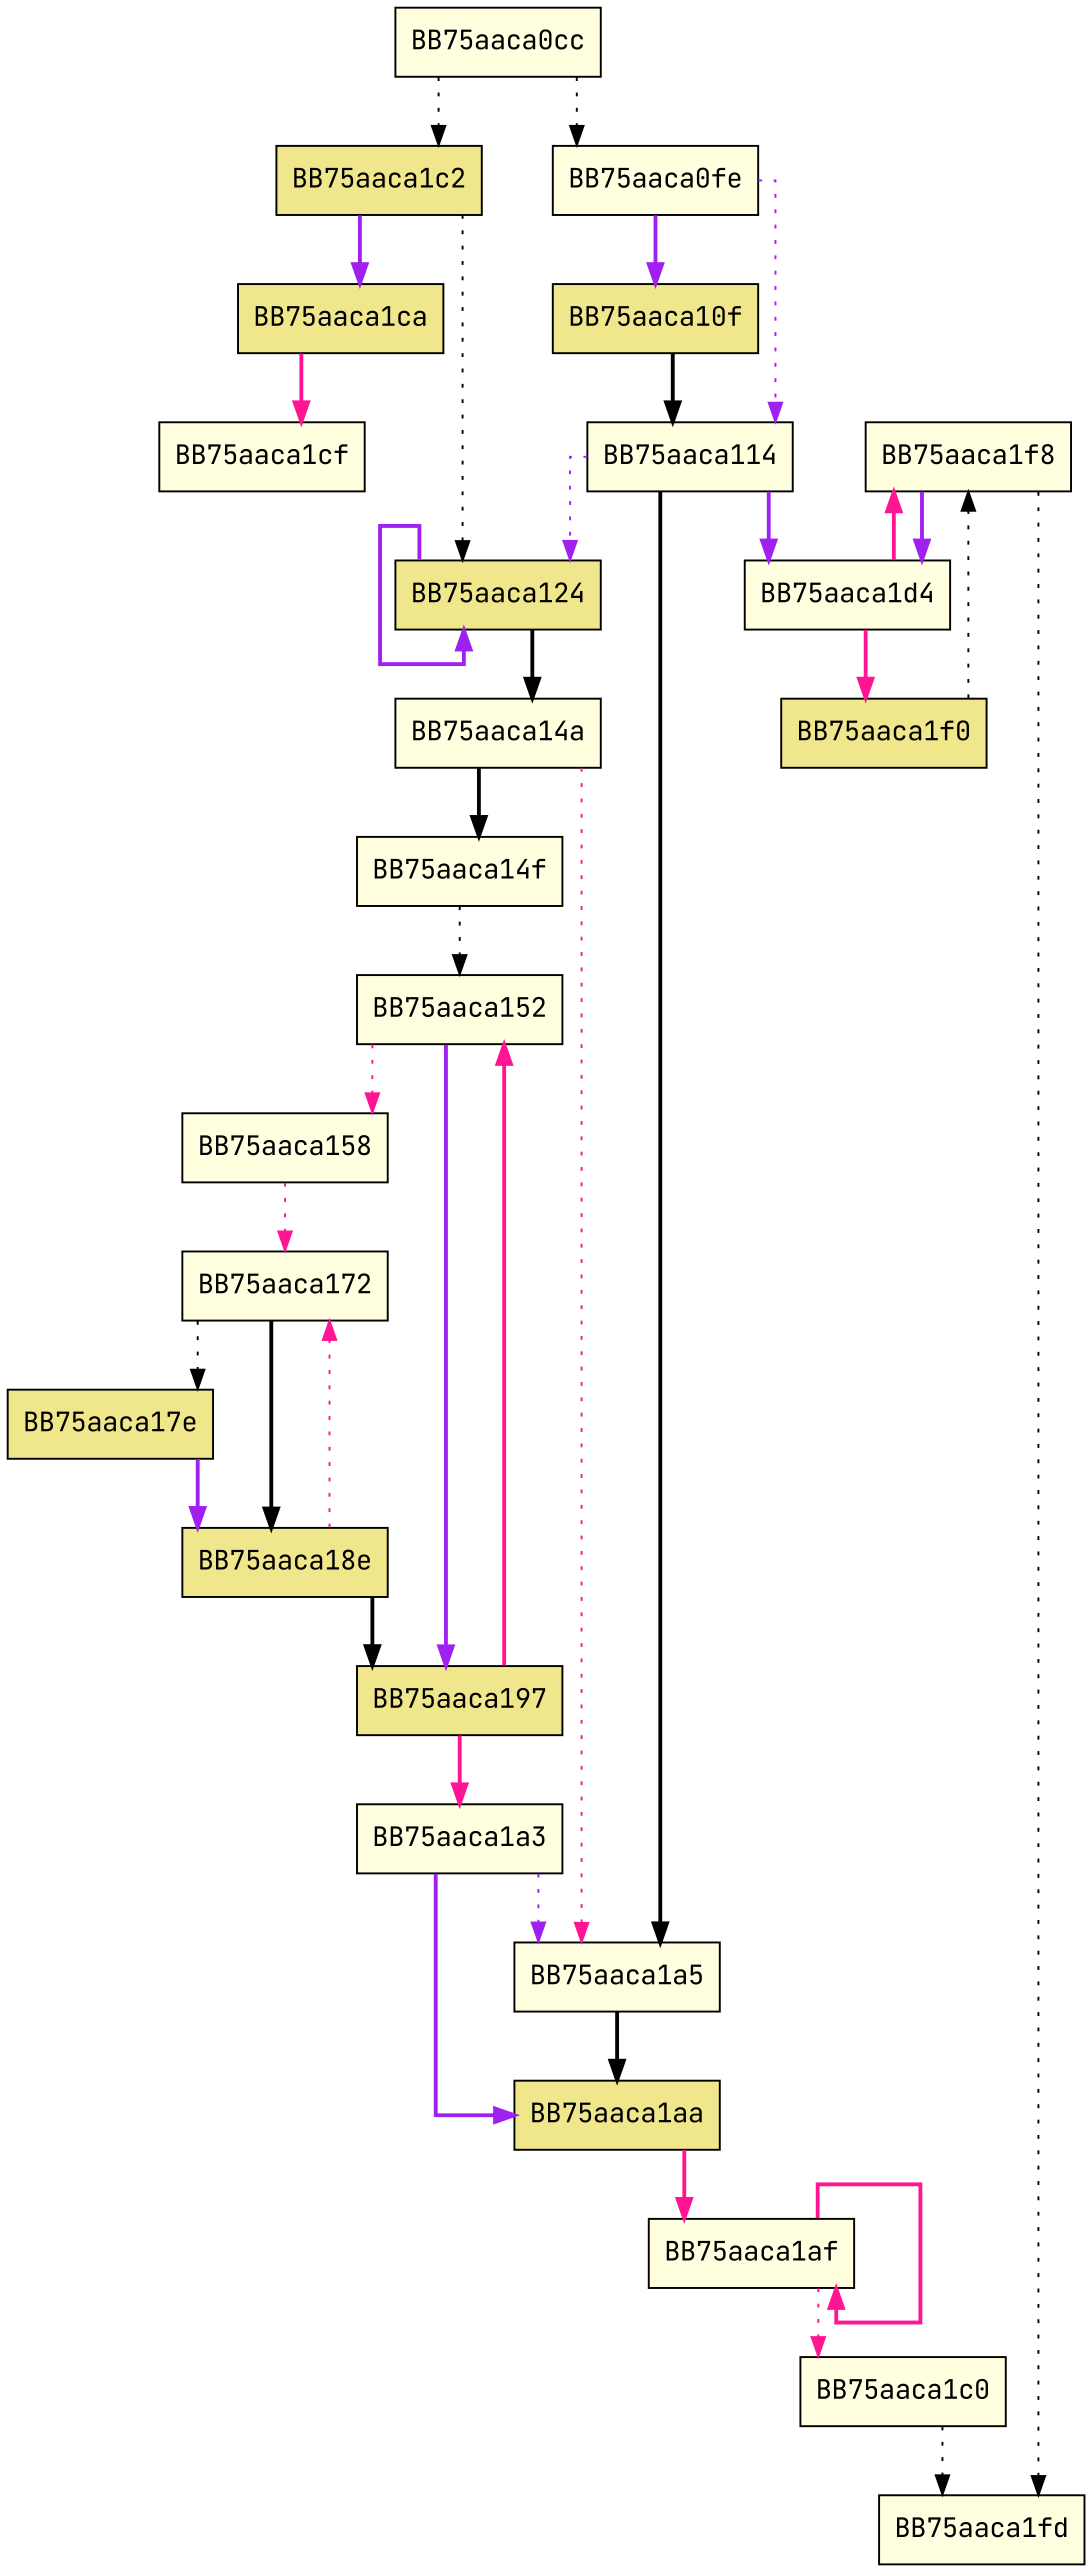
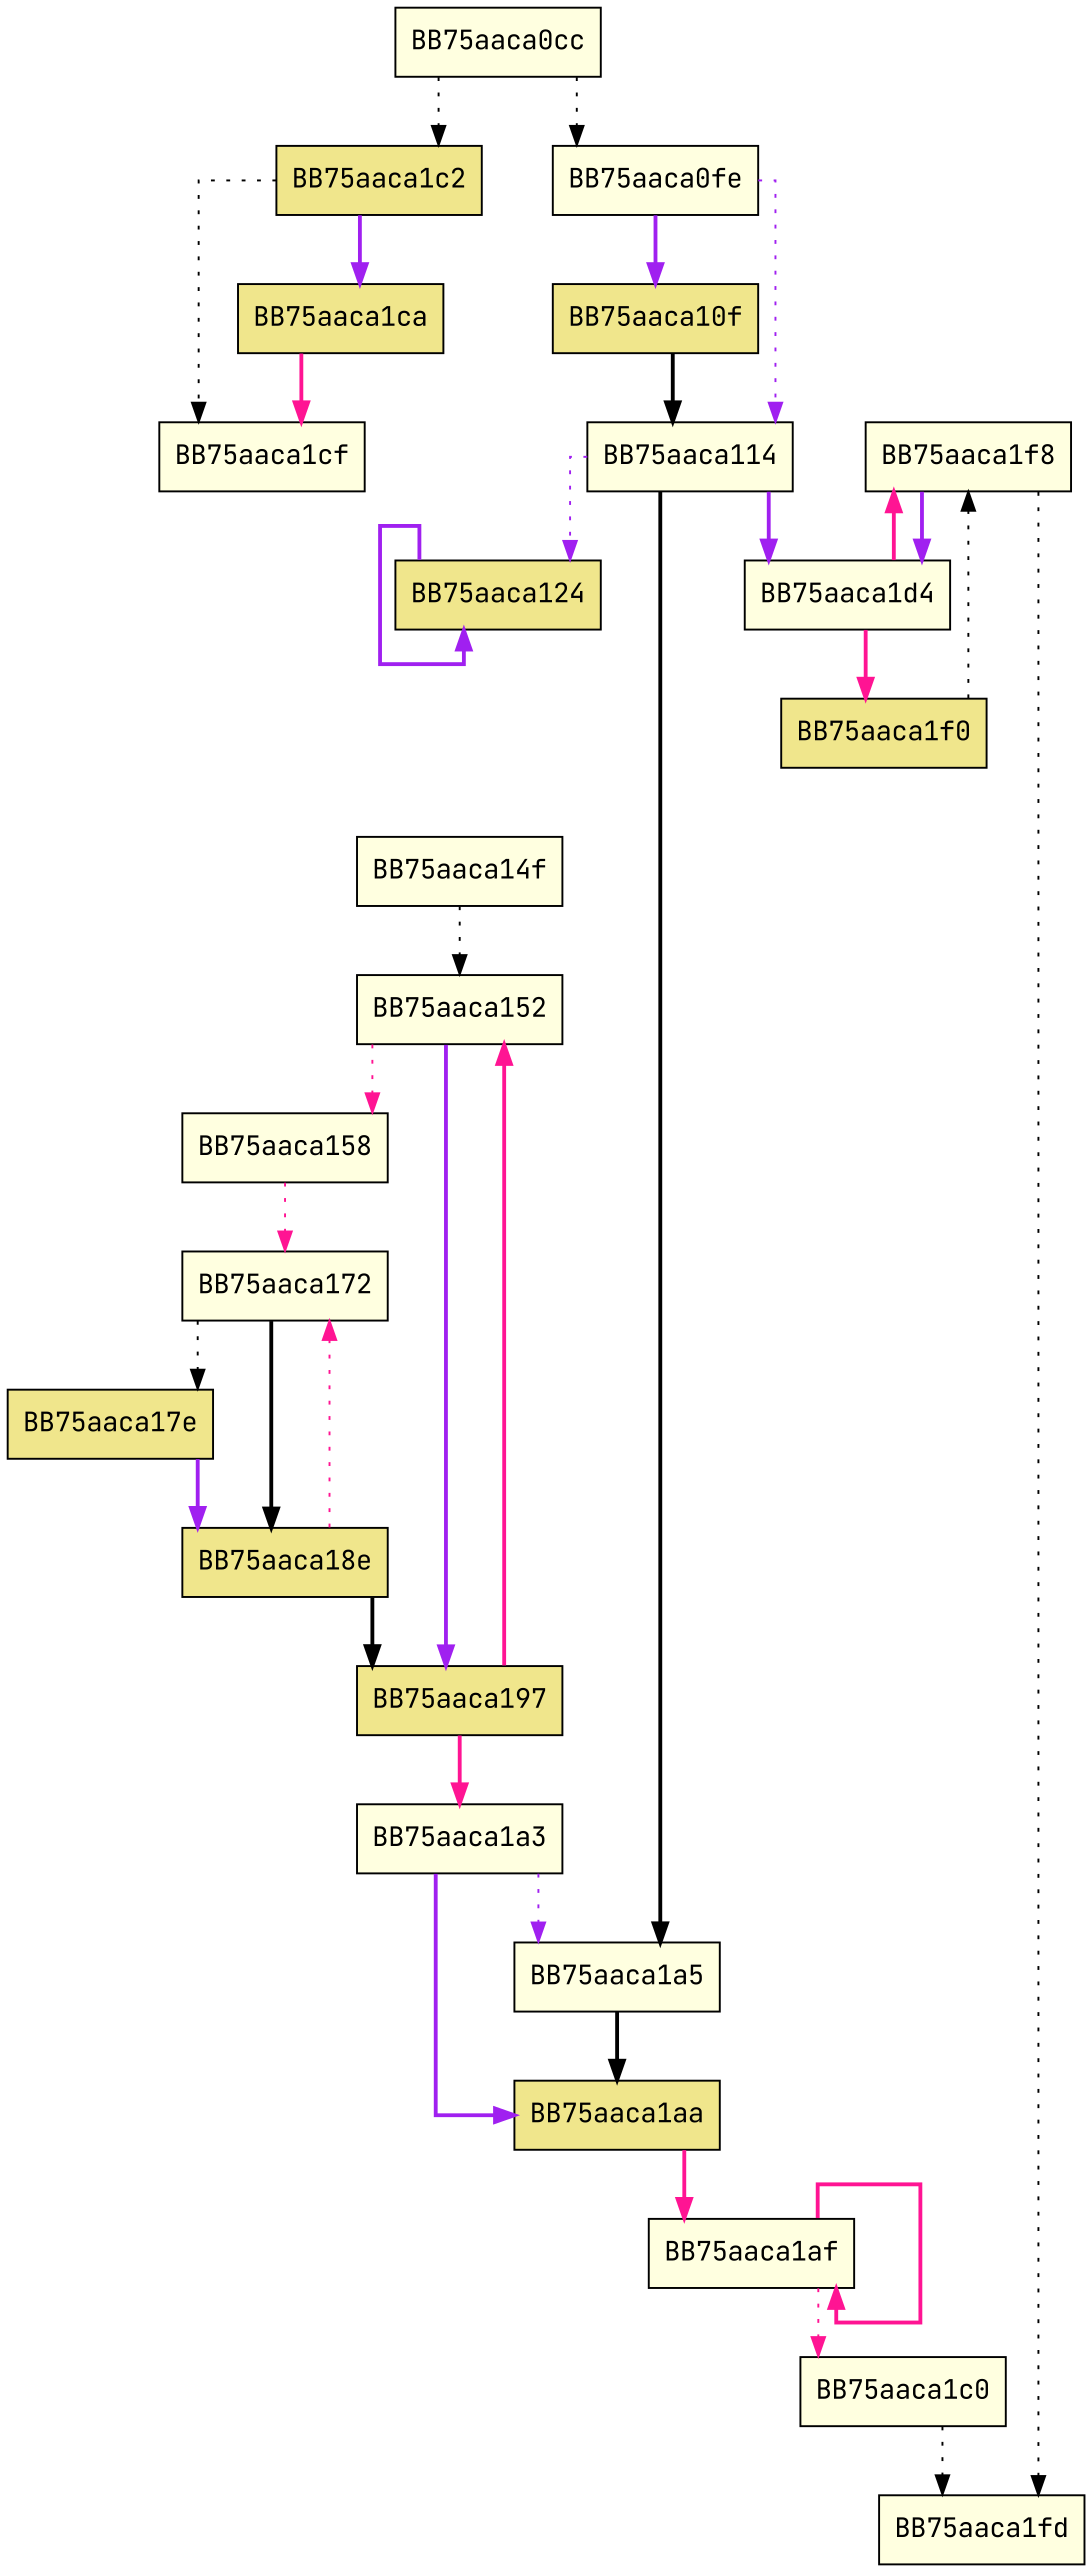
edge "BB75aaca1c2" -> "BB75aaca124": now "BB75aaca1c2" -> "BB75aaca1cf"
node "BB75aaca14a": removed
